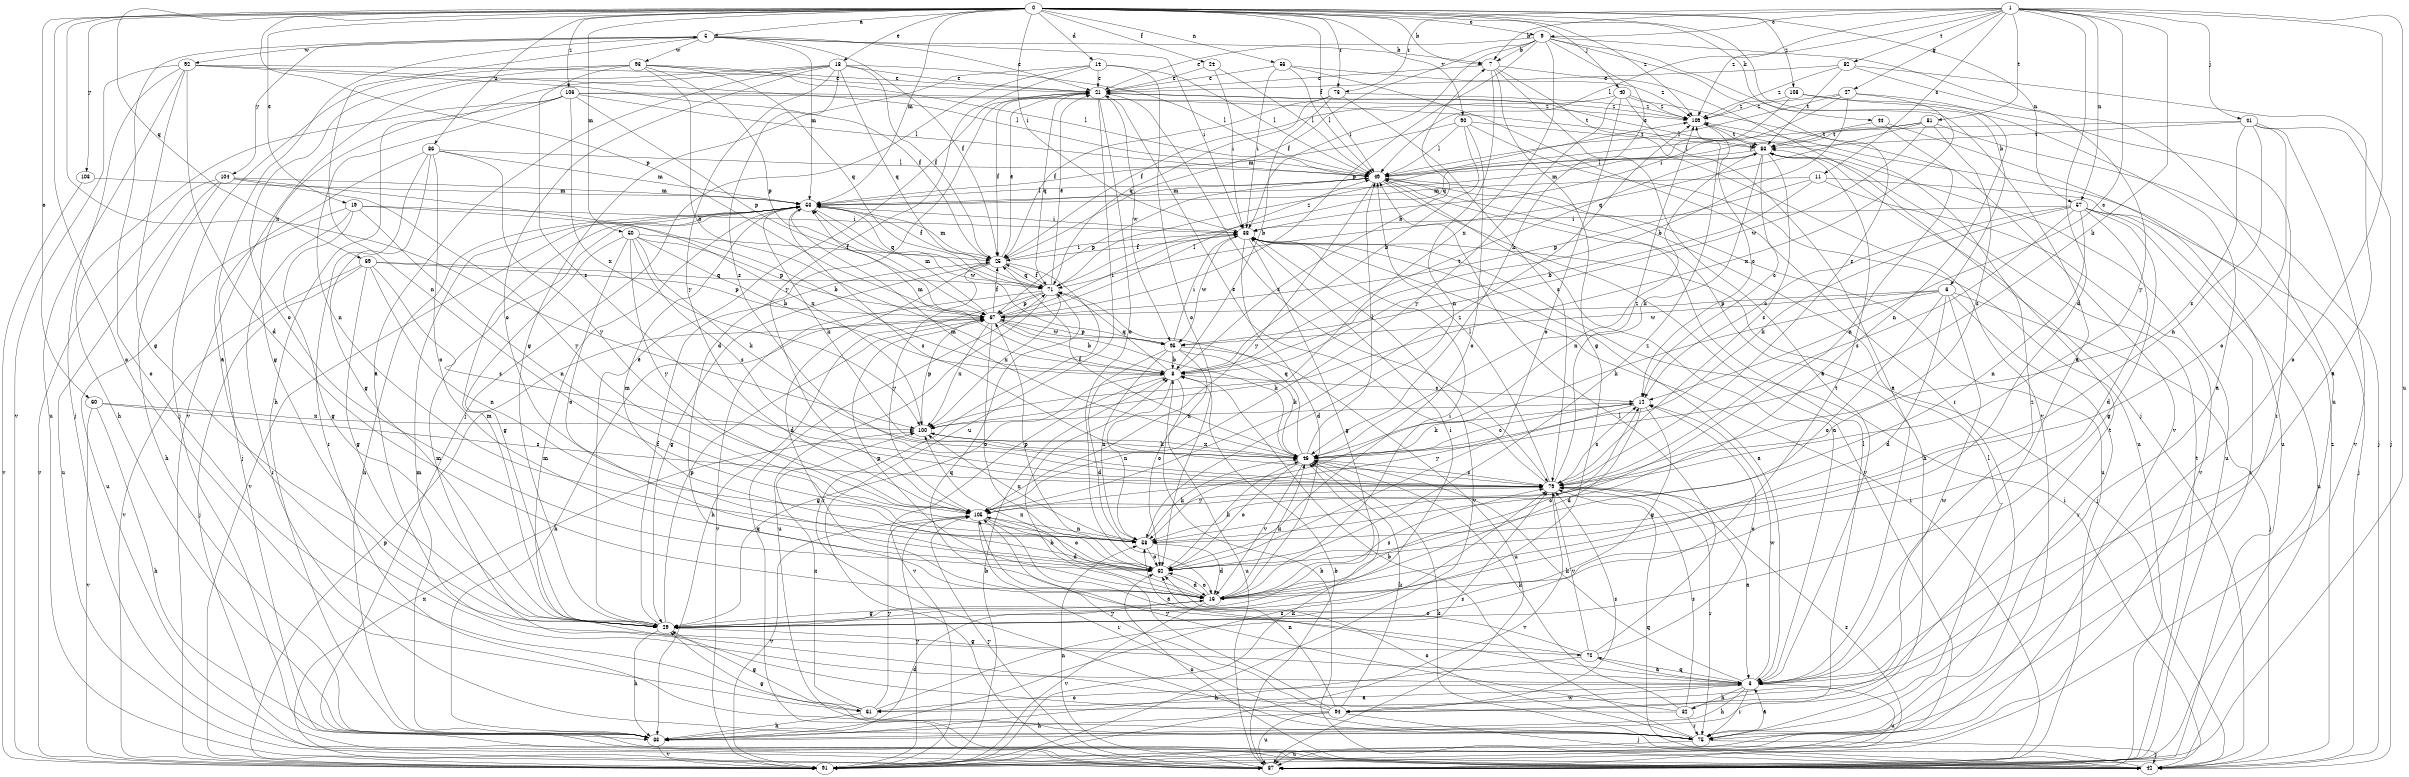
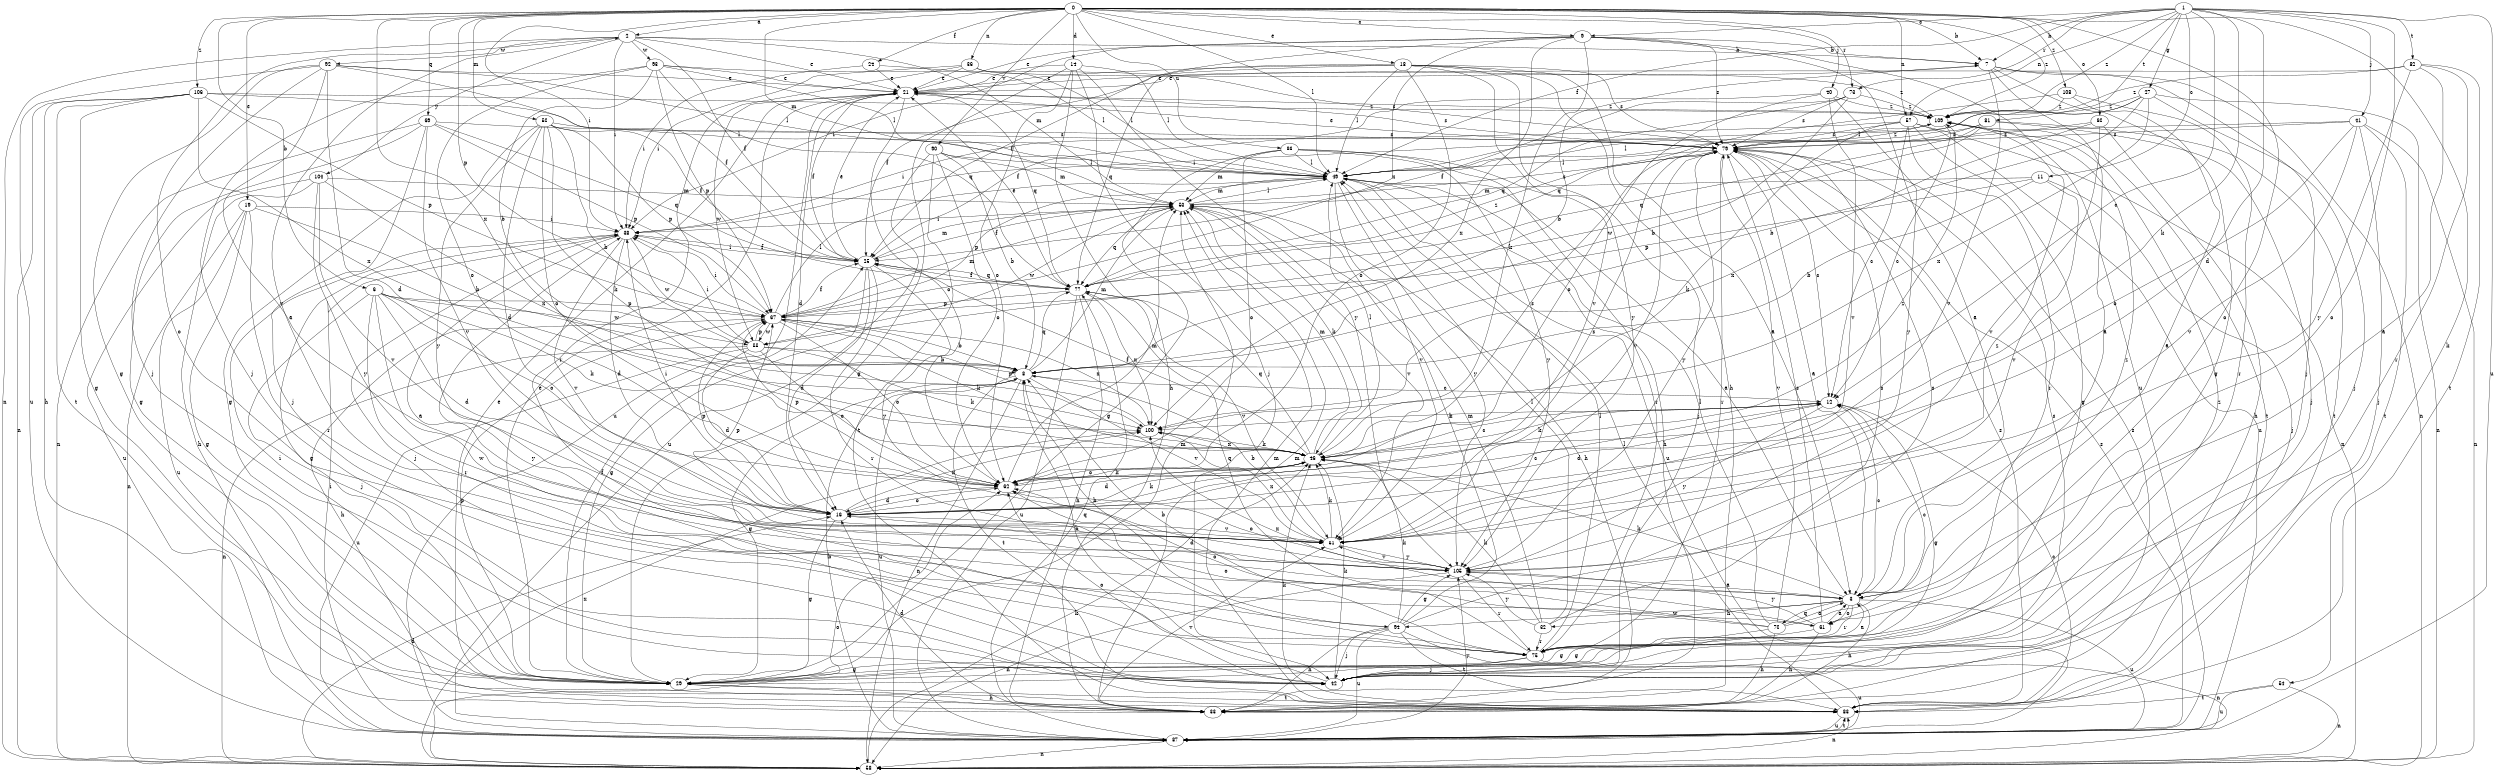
node "5": label "5" -> "2"
node "56": label "56" -> "36"
edge "0" -> "49": label "f" -> "l"
edge "1" -> "49": label "l" -> "f"
node "44": label "44" -> "54"
node "103": removed
edge "9" -> "67": label "p" -> "x"
node "71": label "71" -> "77"
edge "79" -> "109": reversed
node "95": label "95" -> "55"
edge "40" -> "3": removed, label "a"
edge "83" -> "58": reversed
edge "14" -> "33": added, label "h"
edge "94" -> "53": label "m" -> "l"
edge "42" -> "38": label "i" -> "y"
edge "57" -> "16": now "50" -> "16"
edge "82" -> "75": added, label "r"
edge "46" -> "16": label "v" -> "d"
edge "3" -> "12": label "w" -> "c"
edge "62" -> "105": reversed
edge "94" -> "105": label "y" -> "g"
edge "27" -> "42": added, label "j"
edge "42" -> "79": label "q" -> "s"
edge "29" -> "70": reversed
node "91": label "91" -> "51"
